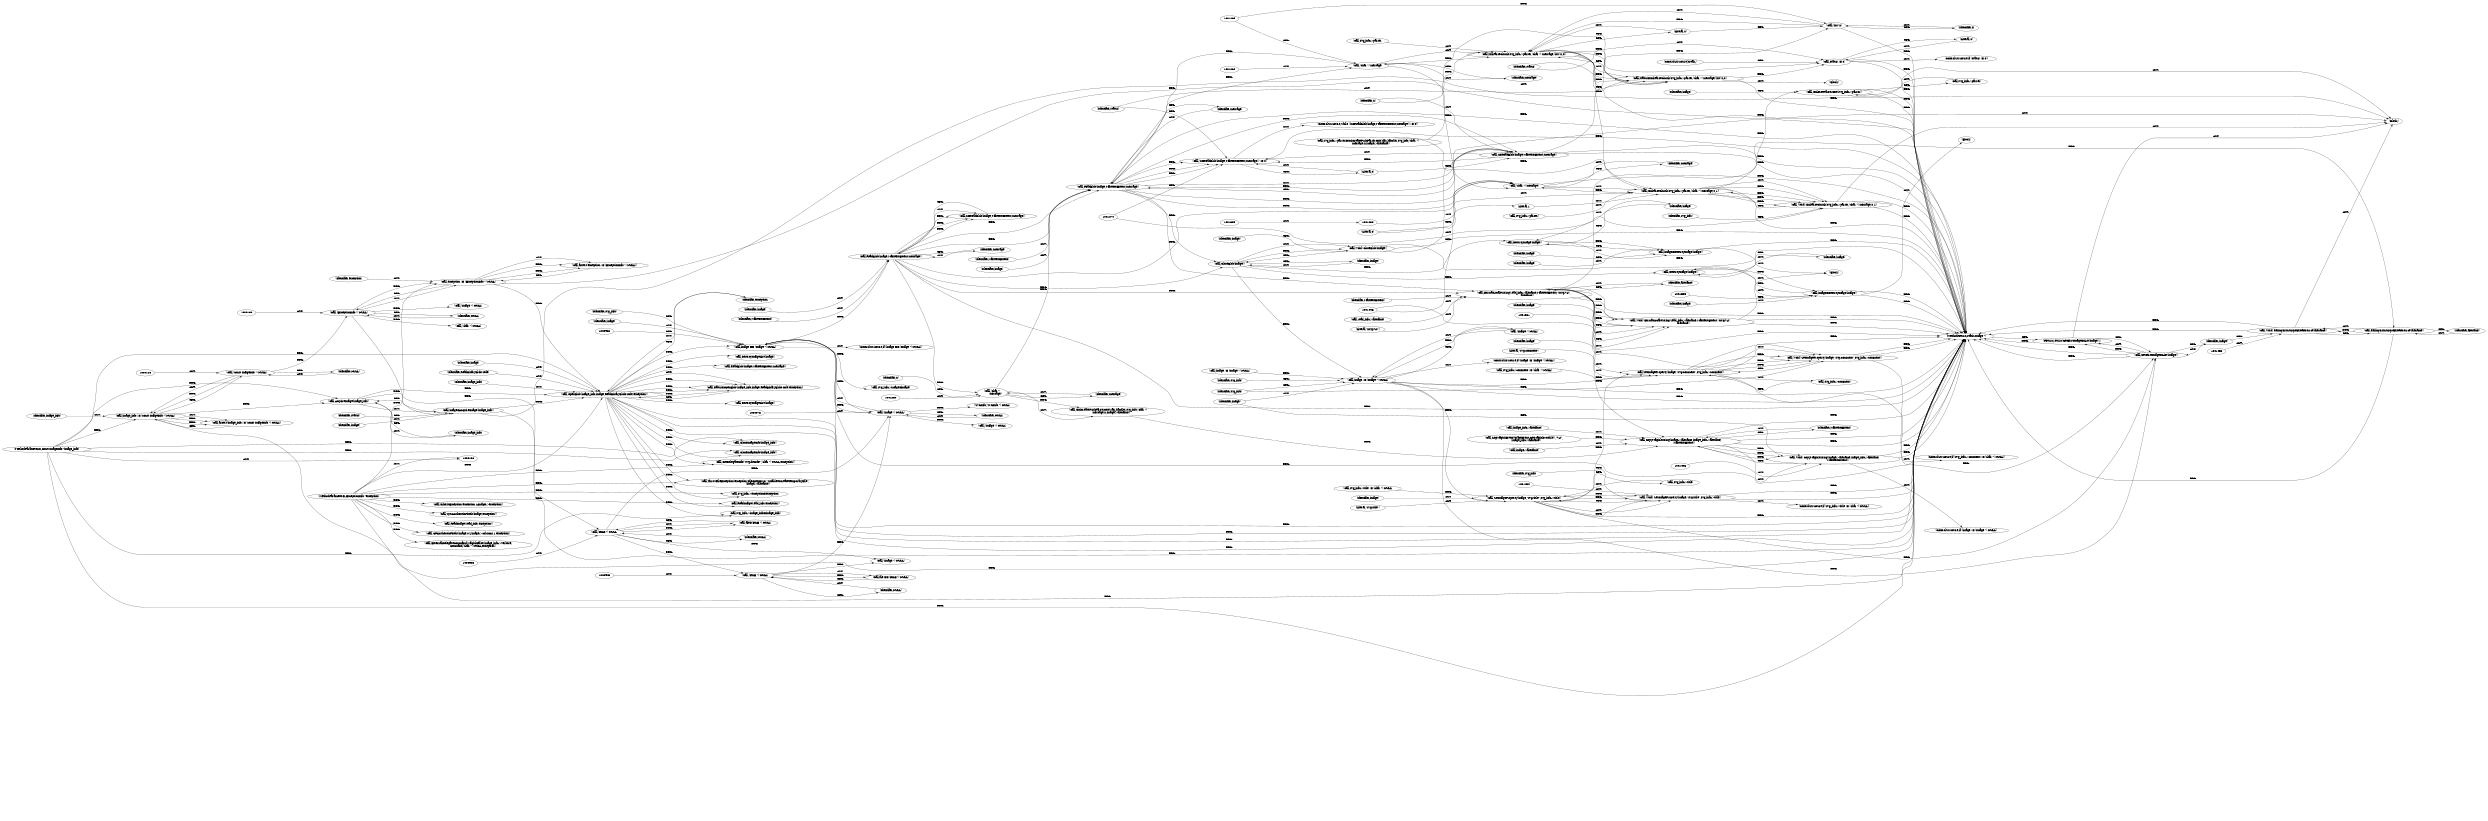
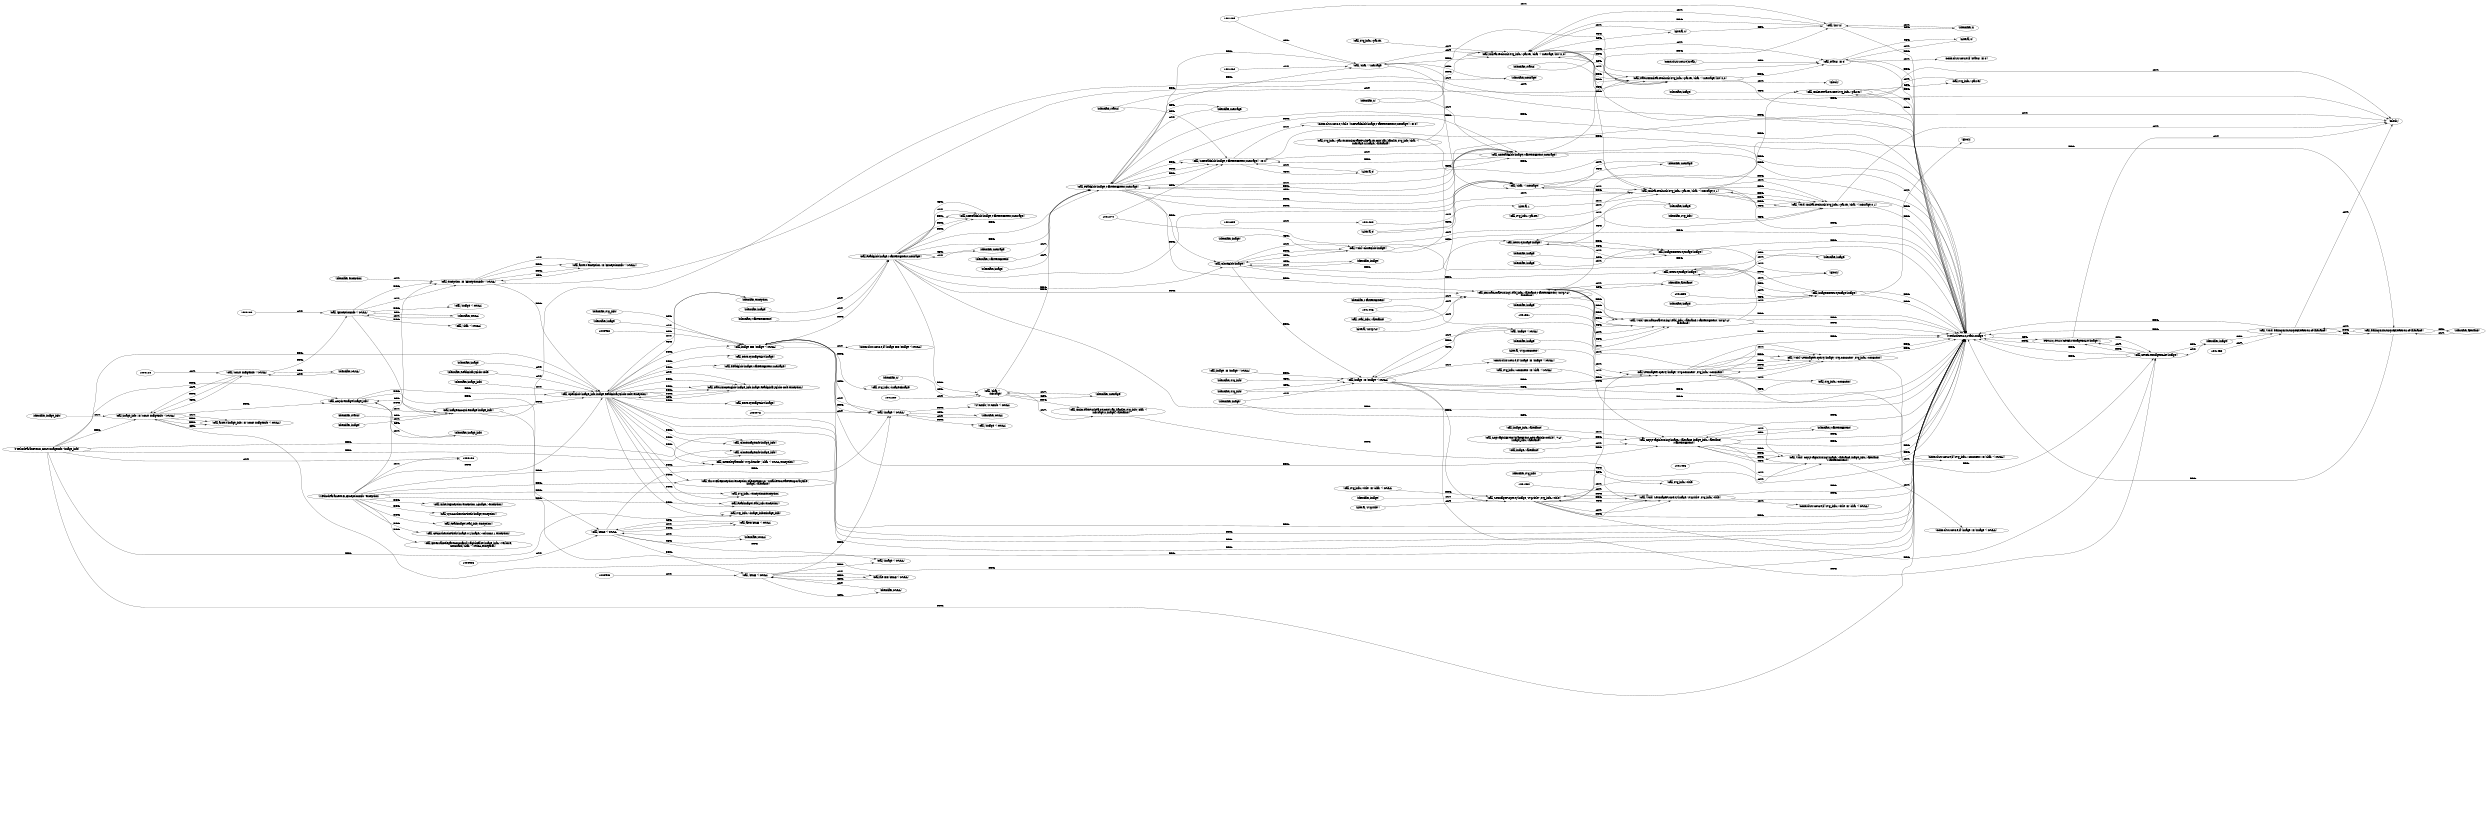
edge "1001265" -> "(Call,(int) n)": label "DDG: " -> "AST: "
edge "(Call,exception != (ExceptionInfo *) NULL)" -> "(Call,(ExceptionInfo *) NULL)": removed, label "CFG:"
edge "(MethodParameterIn,ExceptionInfo *exception)" -> "(MethodReturn,static Image *)": removed, label "DDG:"
